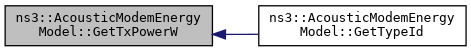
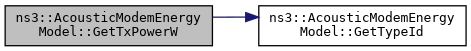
edge "ns3::AcousticModemEnergy Model::GetTypeId" -> "ns3::AcousticModemEnergy Model::GetTxPowerW": reversed
